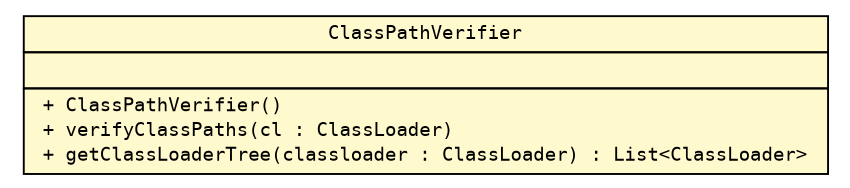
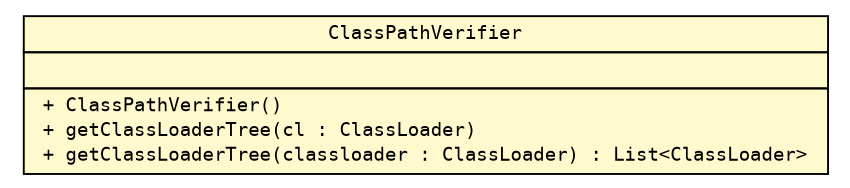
node "ClassPathVerifier": text "+ verifyClassPaths(cl : ClassLoader)" -> "+ getClassLoaderTree(cl : ClassLoader)"
